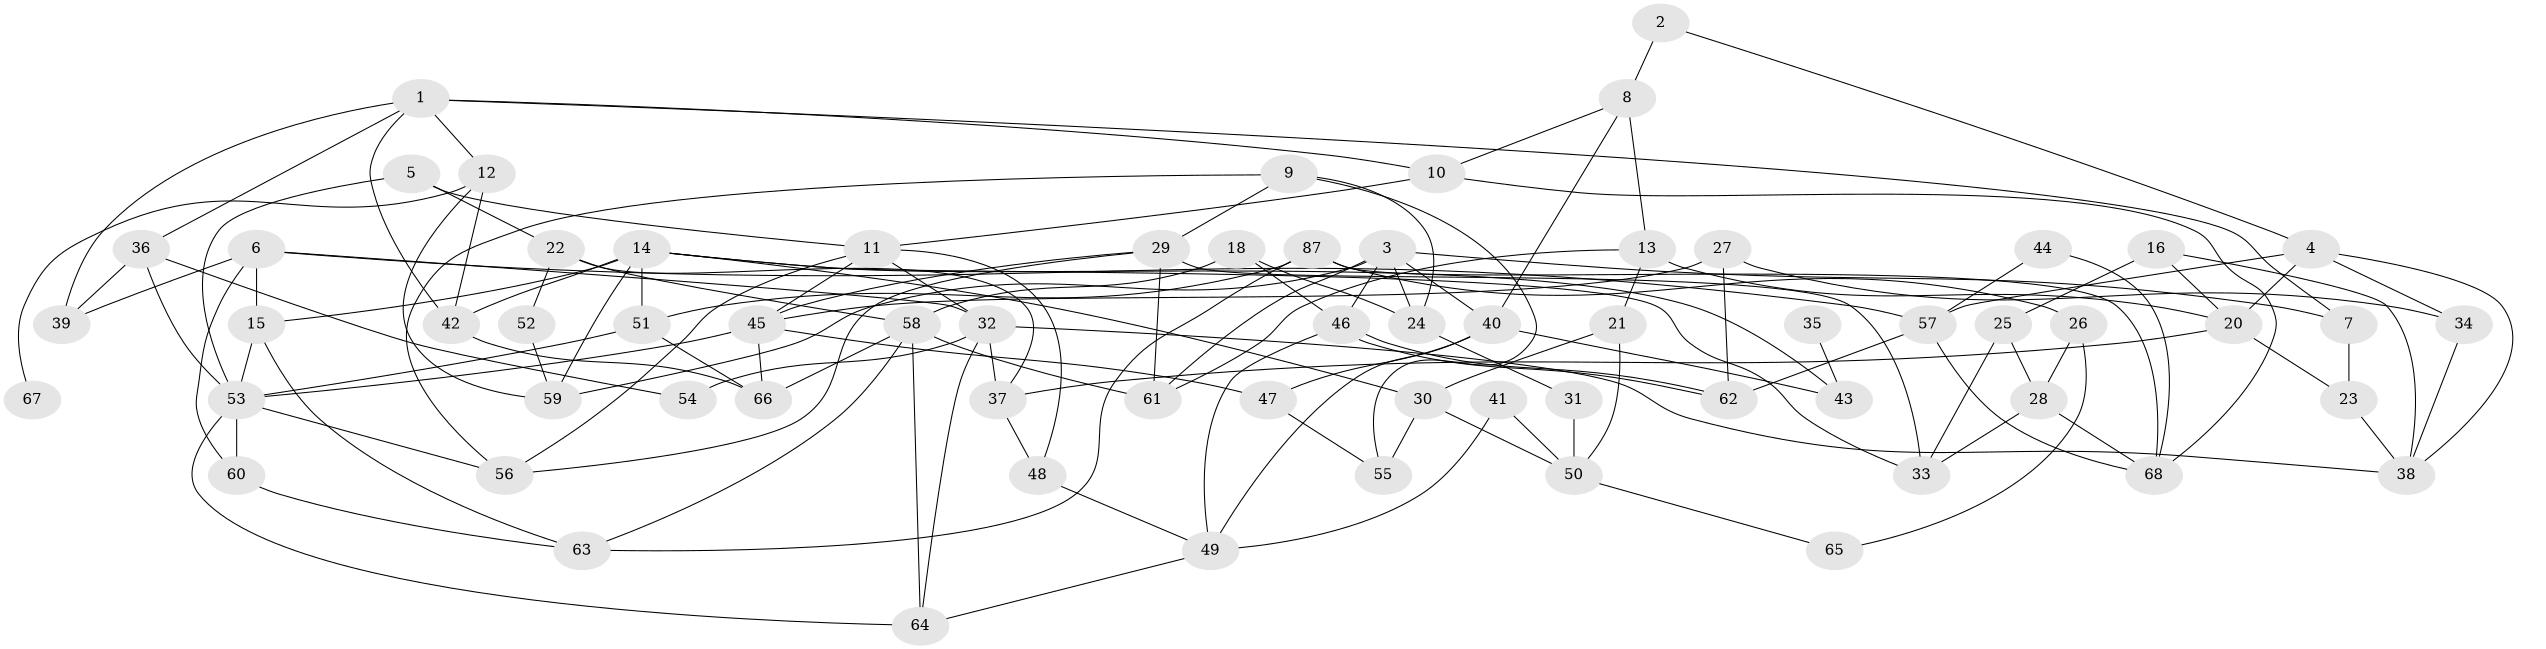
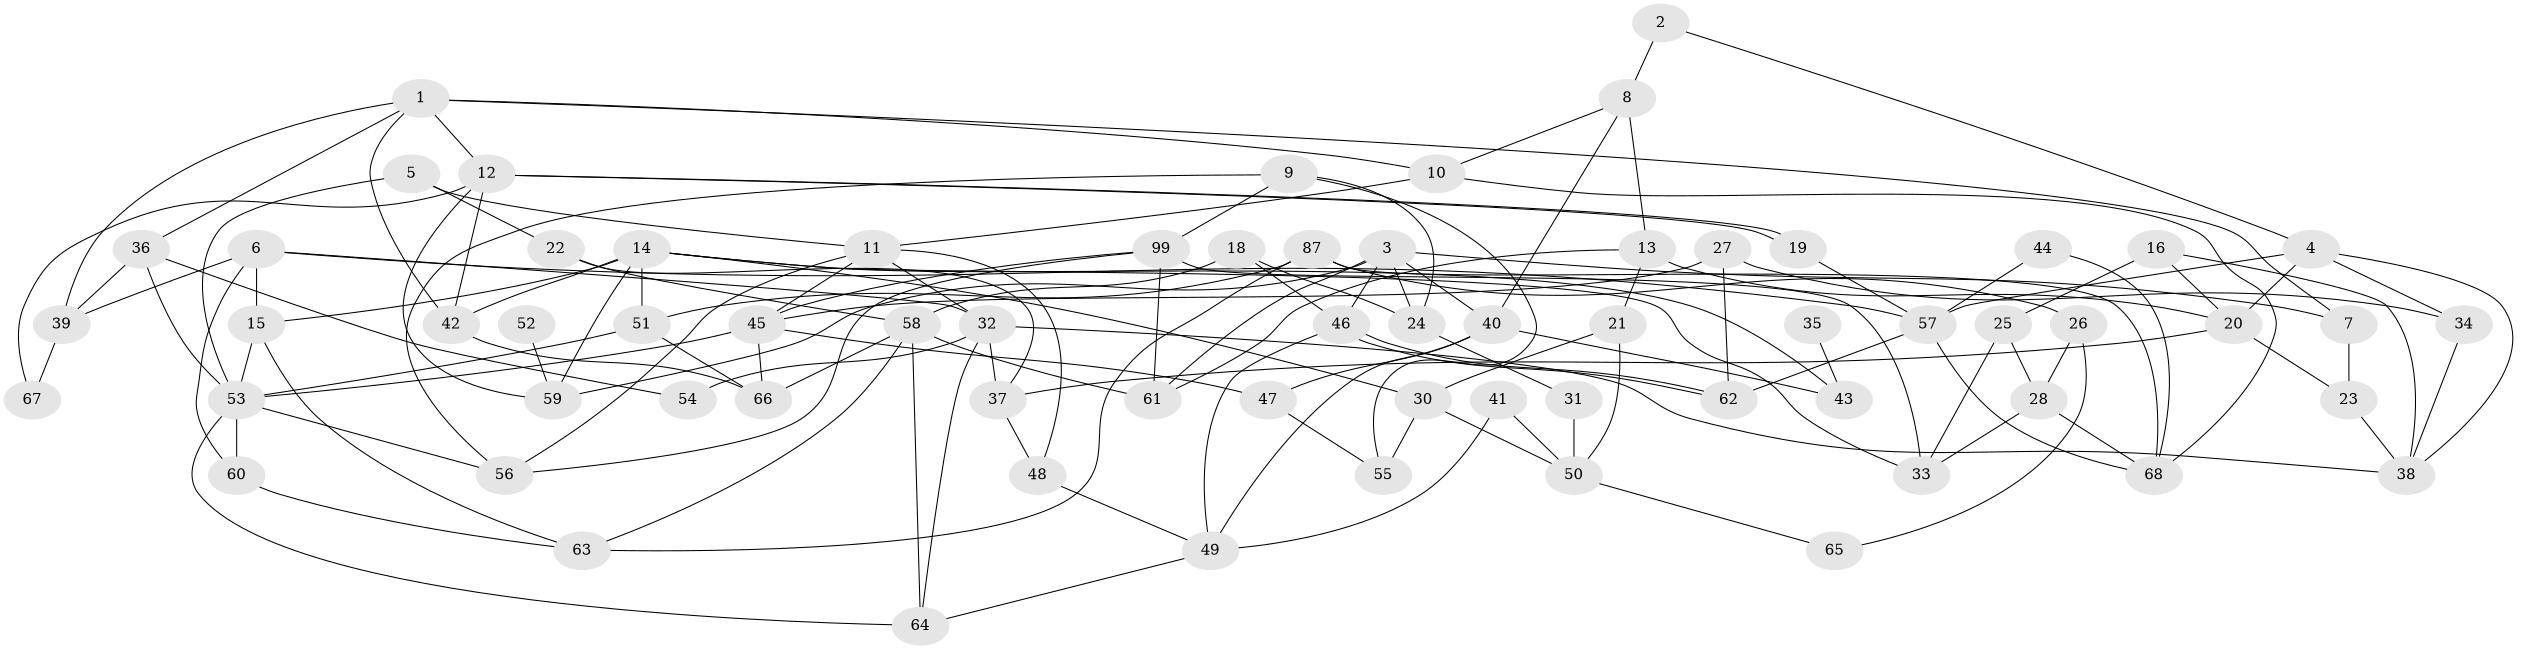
node "29": label "29" -> "99"
node "19": added
edge "22" -- "52": removed
edge "39" -- "67": added
